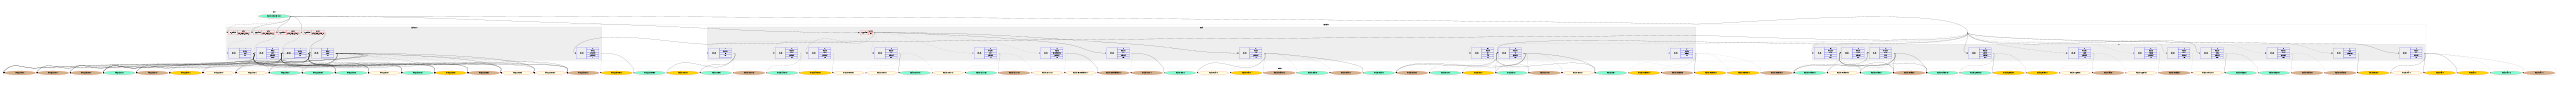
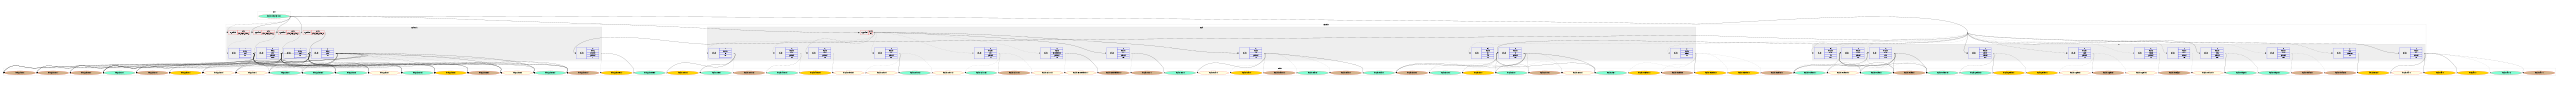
node "dev-lang/python-3.5.4-r1": fillcolor lightyellow -> aquamarine
node "dev-python/cffi-0.5.1": label "dev-python/cffi-0.5.1" -> "dev-python/msgpack-0.5.1"
